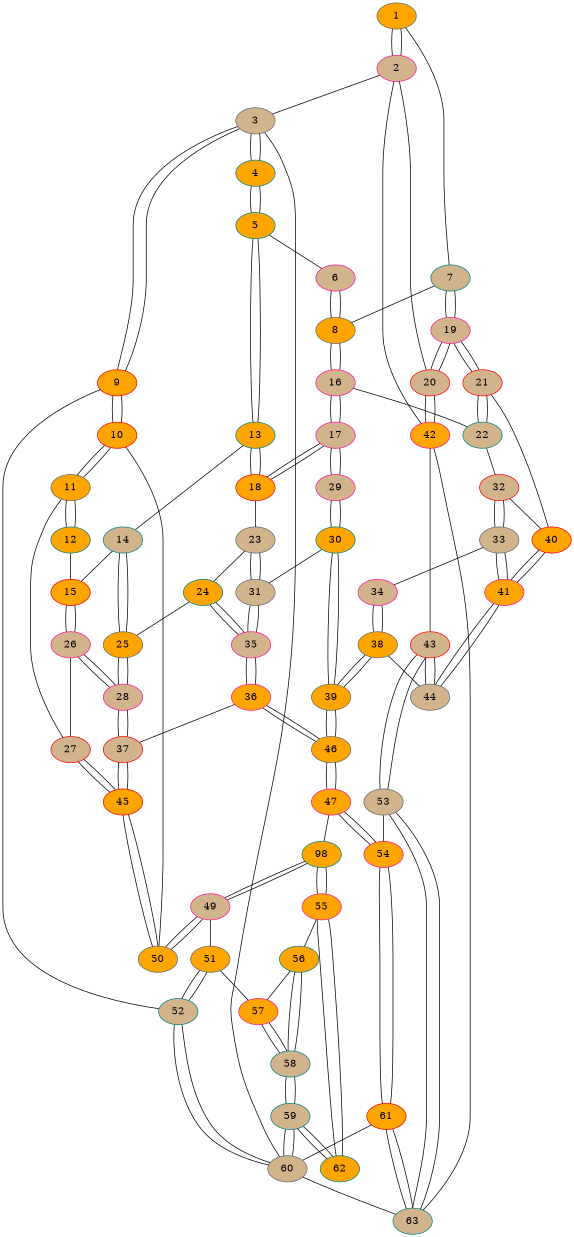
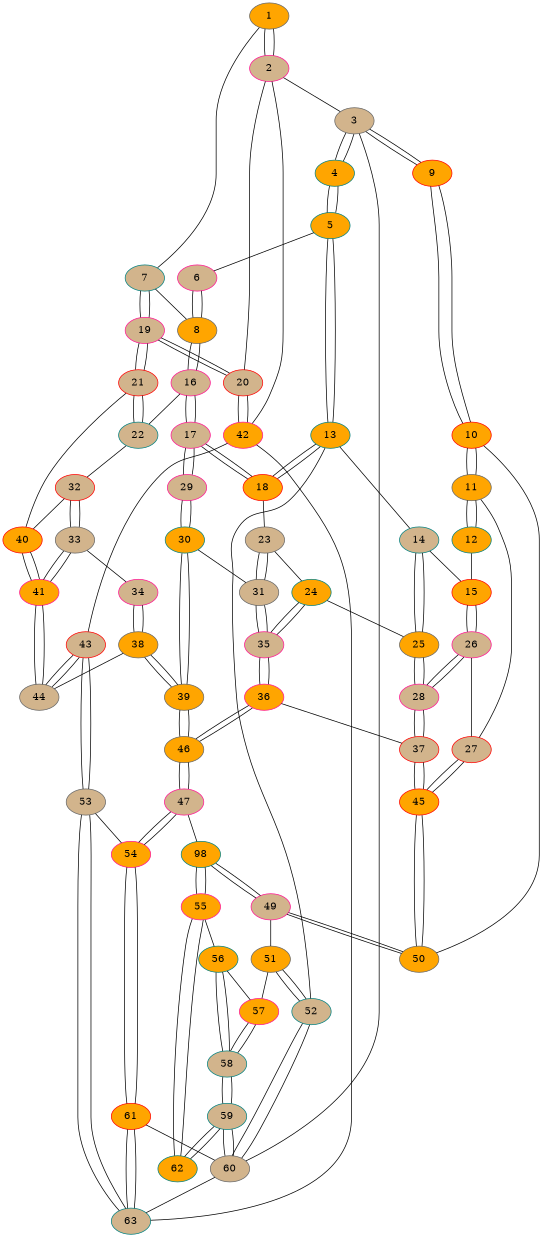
edge "9" -- "52": now "13" -- "52"
node "47": fillcolor orange -> tan
